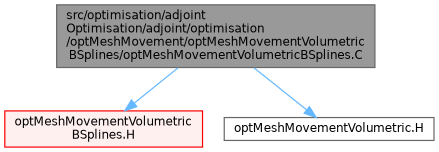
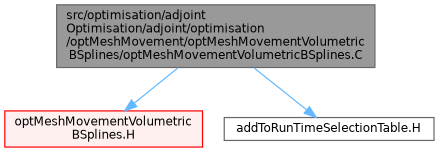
node "optMeshMovementVolumetric.H": label "optMeshMovementVolumetric.H" -> "addToRunTimeSelectionTable.H"
